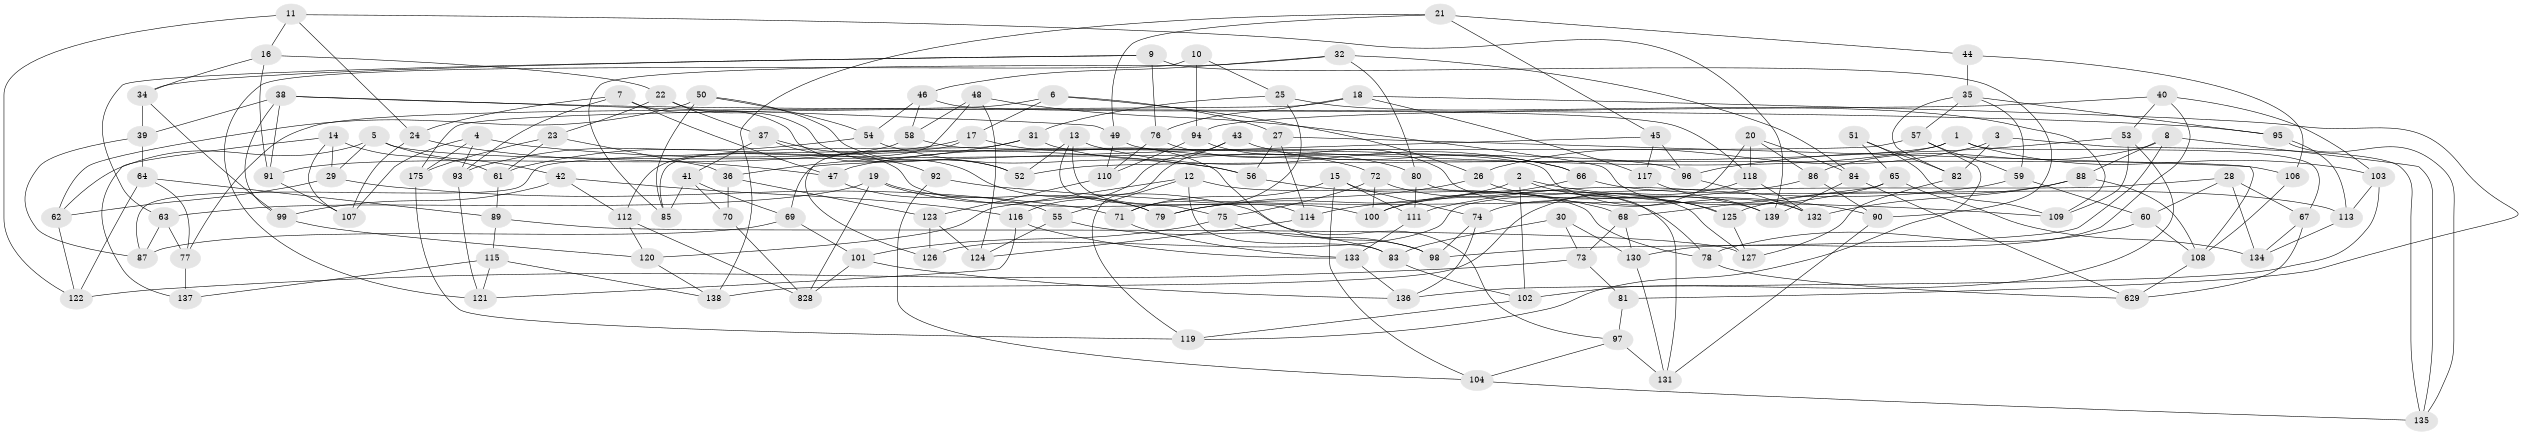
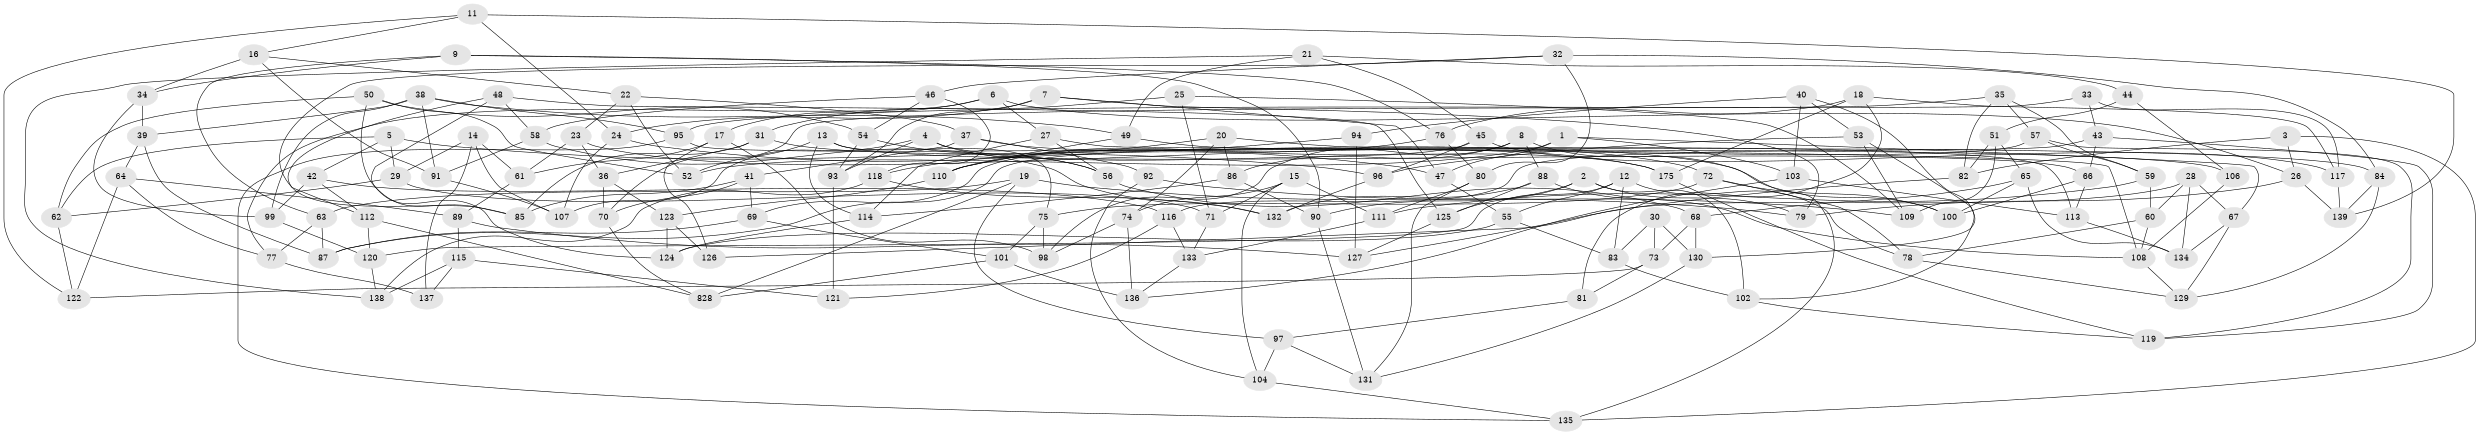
node "10": removed
edge "44" -- "35": now "44" -- "51"
node "33": added
node "629": label "629" -> "129"
